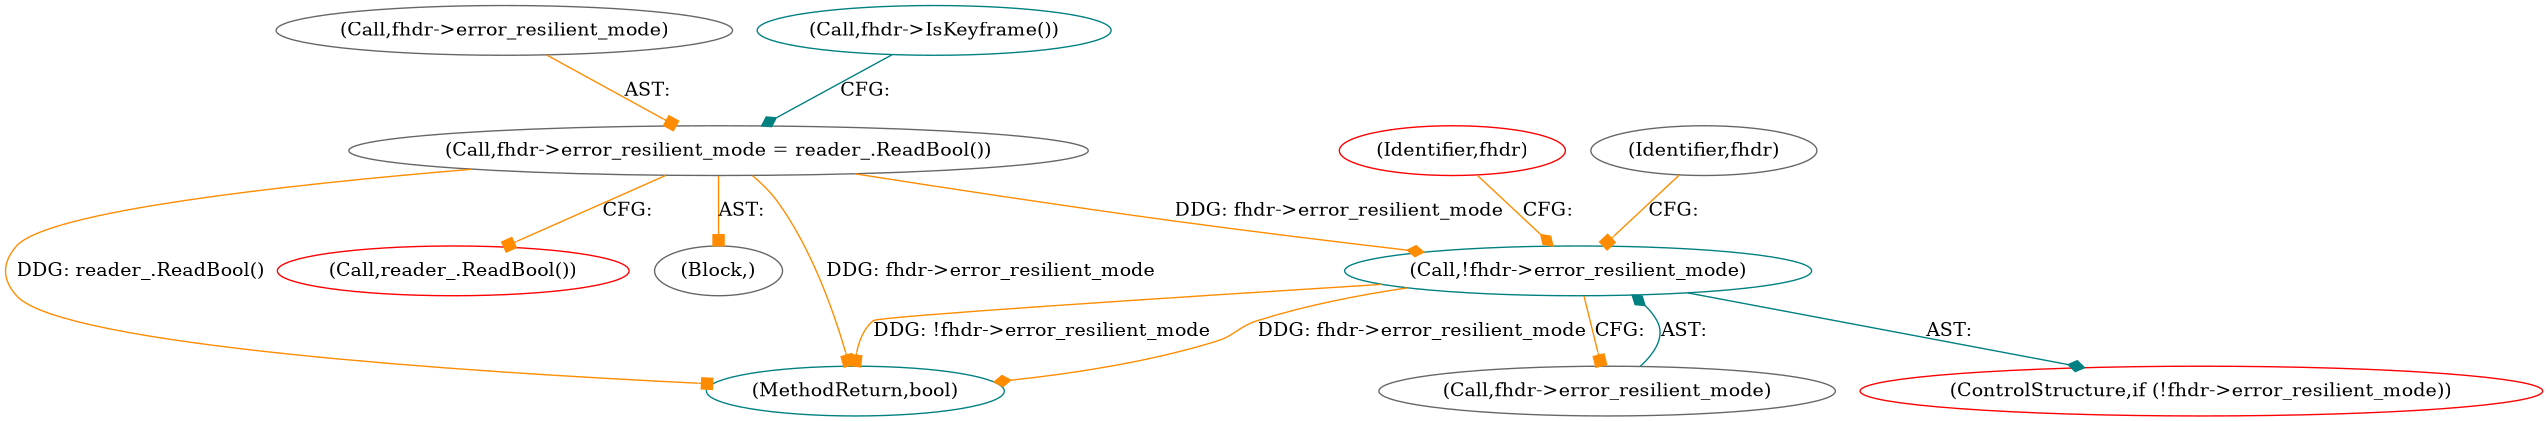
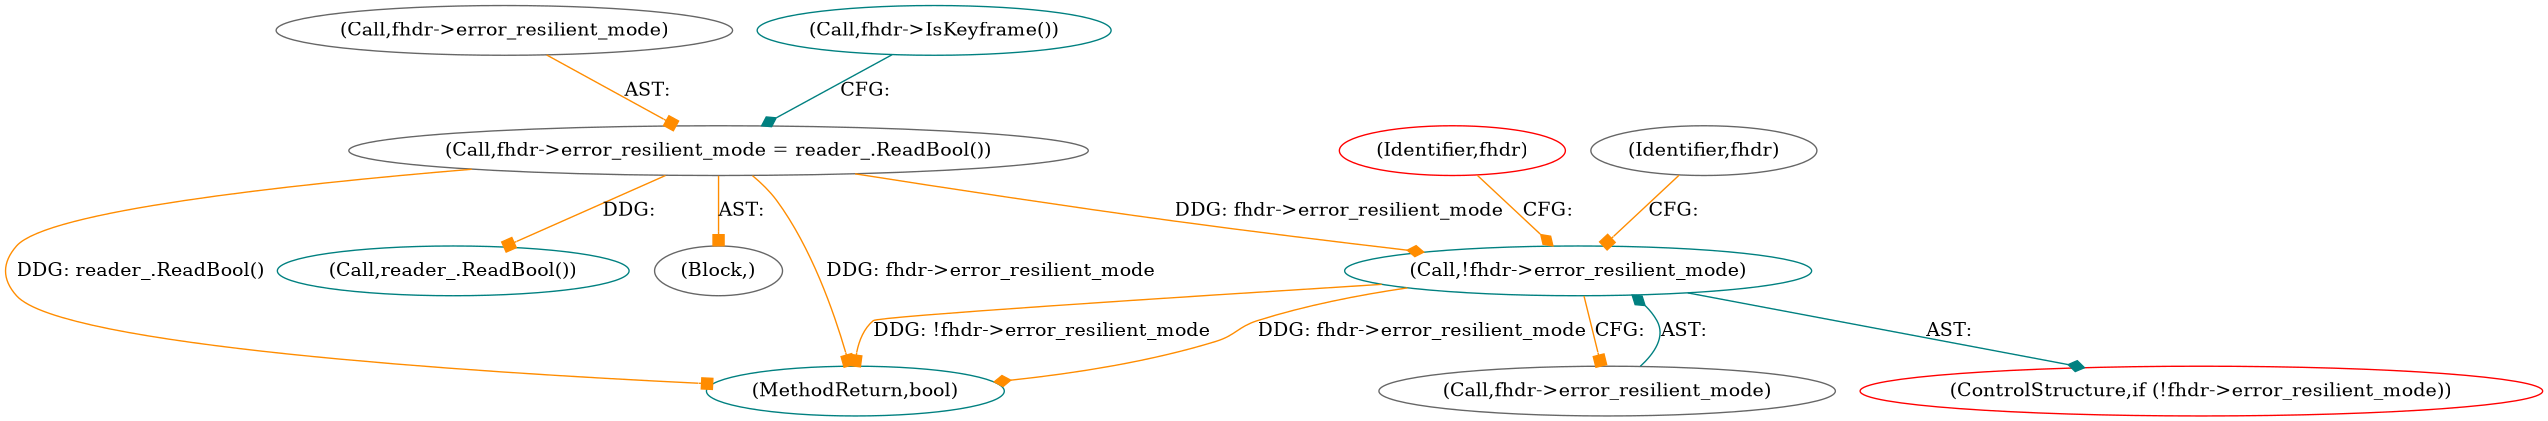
edge "(Call,fhdr->error_resilient_mode = reader_.ReadBool())" -> "(Call,reader_.ReadBool())": label "CFG: " -> "DDG: "
node "(Call,reader_.ReadBool())": color red -> teal
